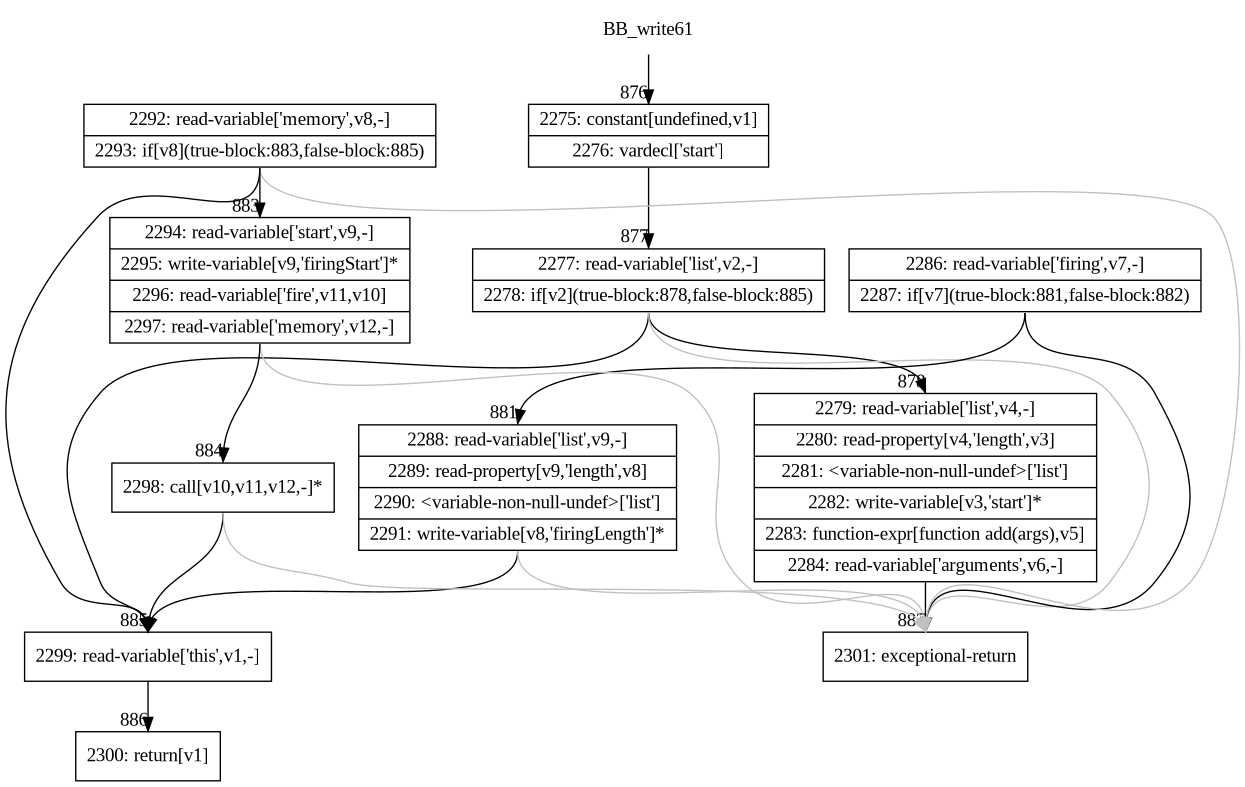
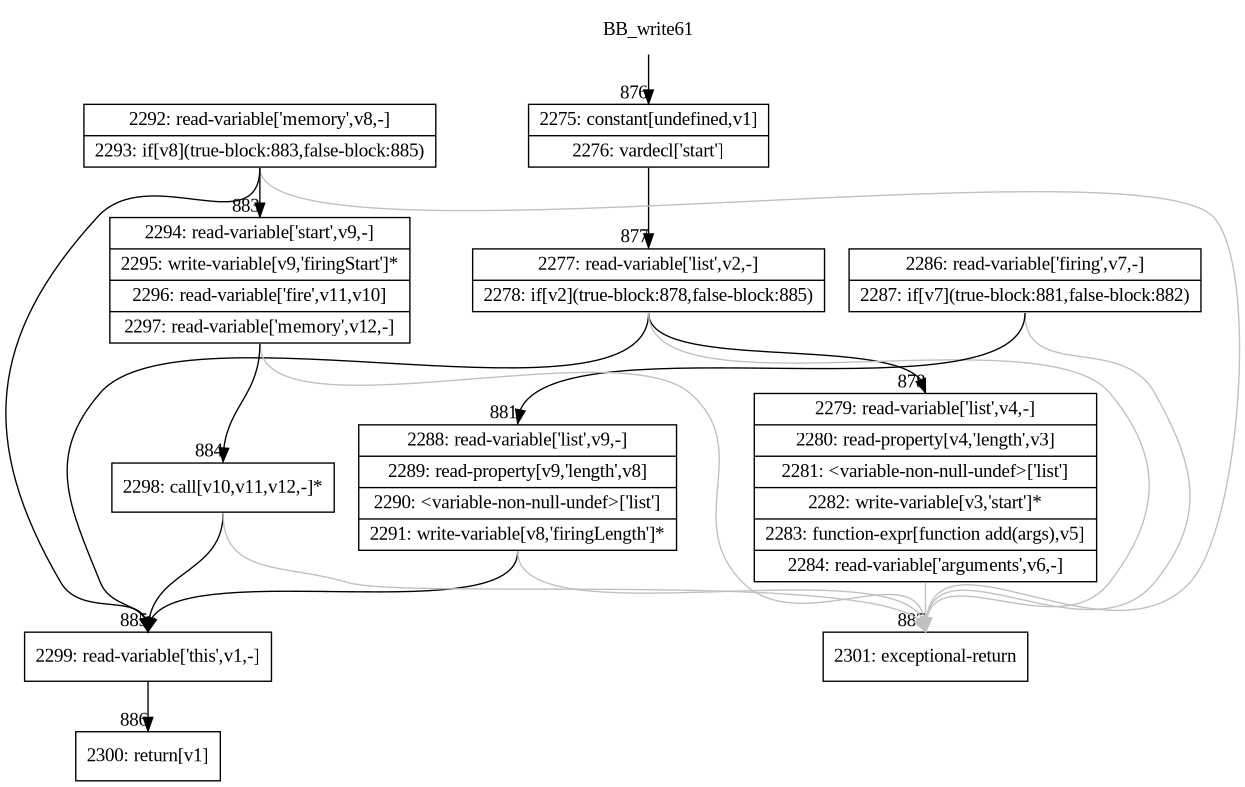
edge "2286: read-variable['firing',v7,-]" -> "2301: exceptional-return": color black -> gray
edge "2279: read-variable['list',v4,-]" -> "2301: exceptional-return": color black -> gray
